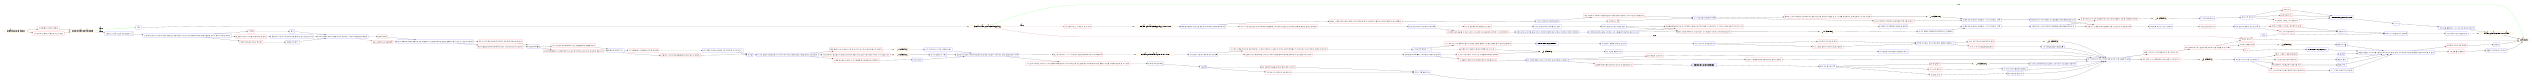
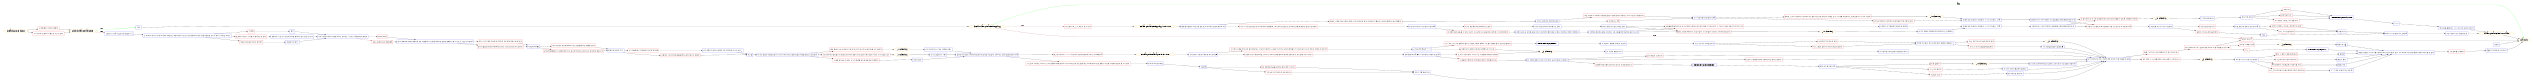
edge "Check boolean AoiManicPixieApology" -> "Chat ends.": label "true" -> "false"
edge "Check boolean AoiManicPixieApology" -> "너도 알다시피, 난 너 화난거 알 수 있어.": label "false" -> "true"
edge "Check boolean AoiManicPixie" -> "으흠": label "false" -> "true"
edge "Check boolean AoiManicPixie" -> "어떻게 안 거야? 내 삶에 대한 열정에서? ;)": label "false" -> "true"
node "알았어. 그거 질 나쁜 농담이었어.": added
node "모두한테 내 대신 안부 전해줘.": removed
